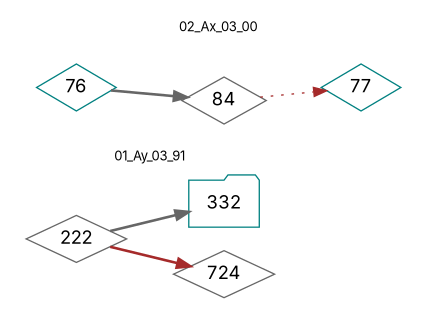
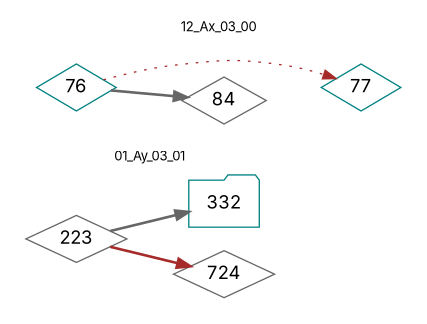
cluster "02_Ax_03_00": label "02_Ax_03_00" -> "12_Ax_03_00"
edge "84" -> "77": now "76" -> "77"
cluster "01_Ay_03_91": label "01_Ay_03_91" -> "01_Ay_03_01"
node "222": label "222" -> "223"
